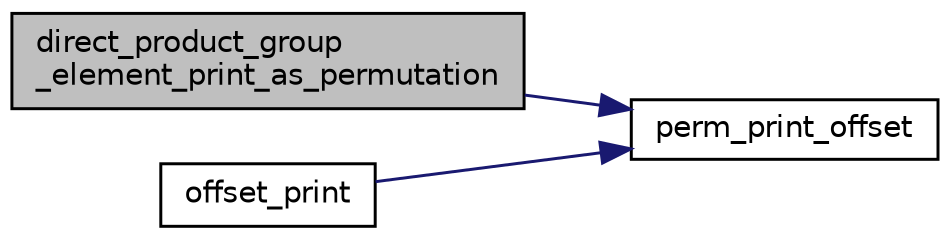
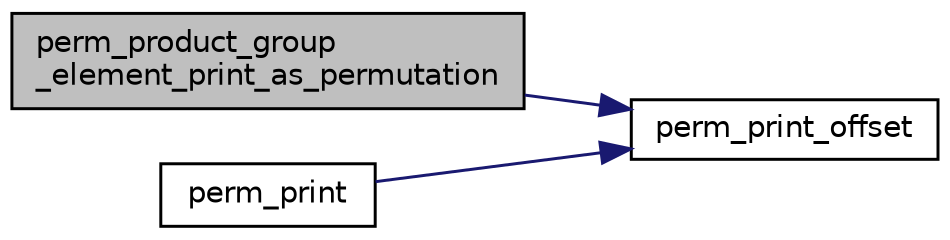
node "direct_product_group _element_print_as_permutation": label "direct_product_group _element_print_as_permutation" -> "perm_product_group _element_print_as_permutation"
node "offset_print": label "offset_print" -> "perm_print"
